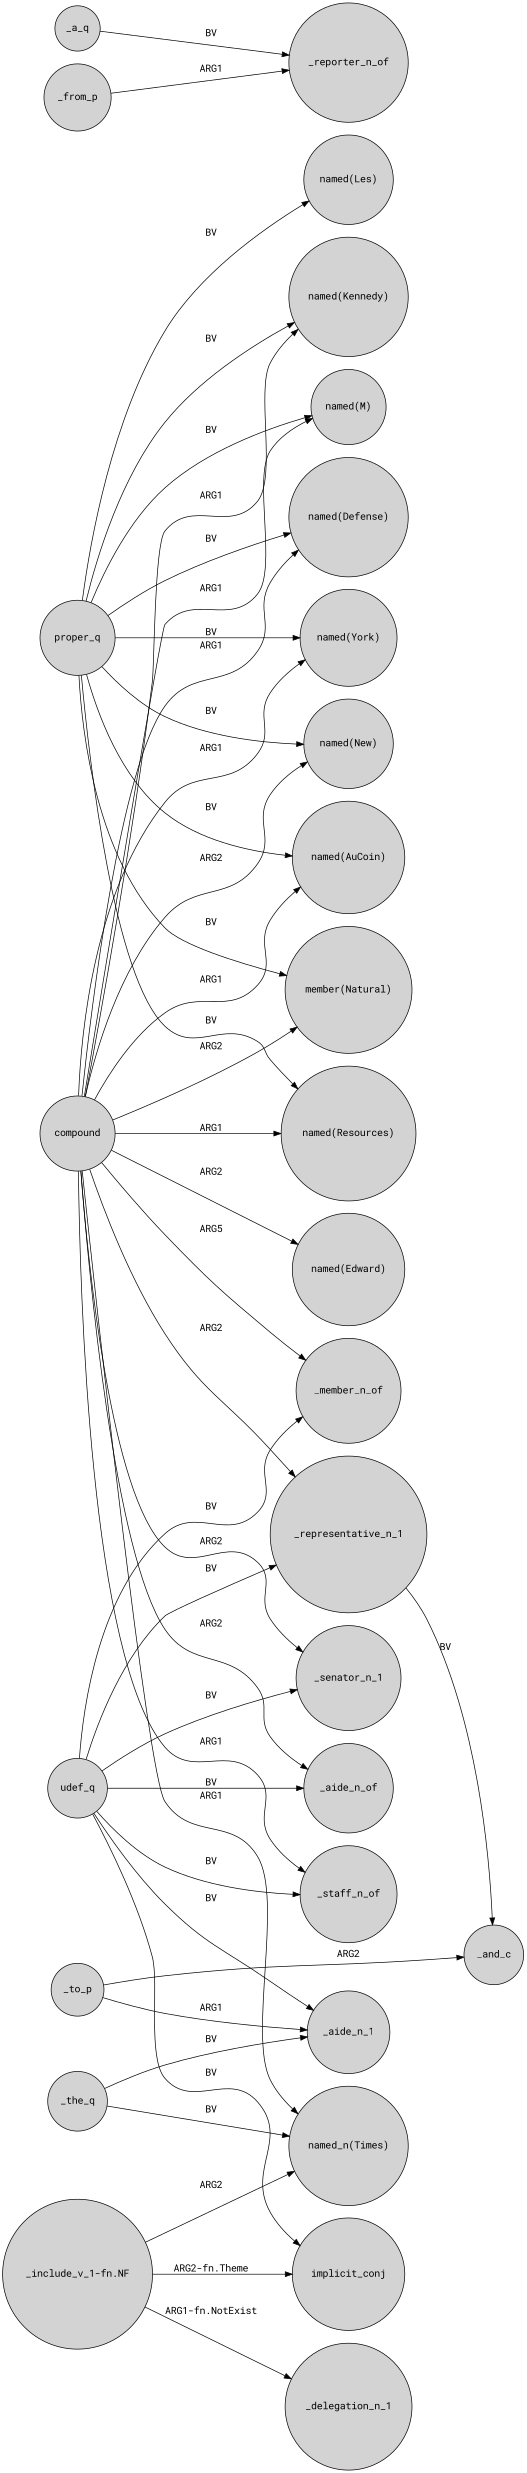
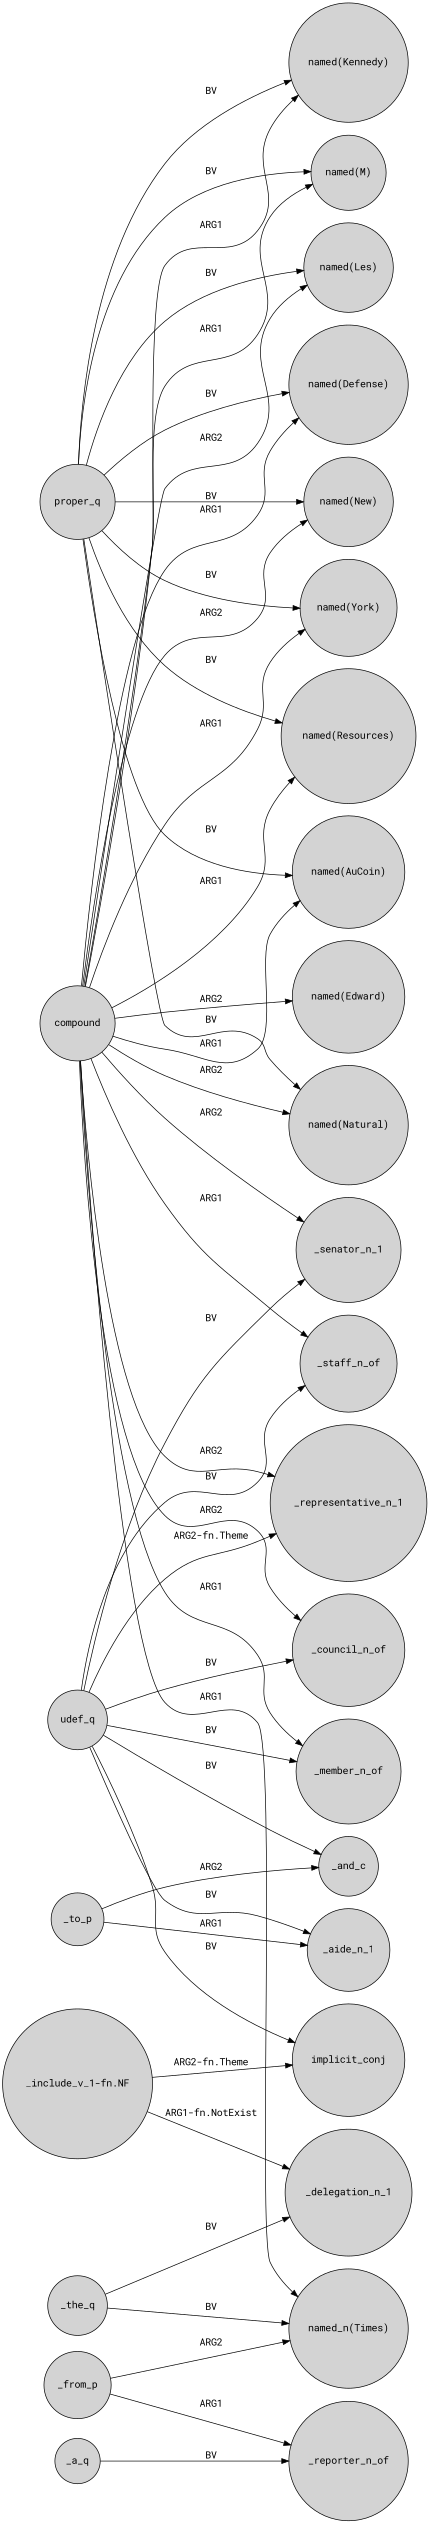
edge "compound" -> "named(Les)": added, label "ARG2"
node "member(Natural)": label "member(Natural)" -> "named(Natural)"
edge "compound" -> "_member_n_of": label "ARG5" -> "ARG1"
edge "udef_q" -> "_representative_n_1": label "BV" -> "ARG2-fn.Theme"
edge "_representative_n_1" -> "_and_c": now "udef_q" -> "_and_c"
node "_aide_n_of": label "_aide_n_of" -> "_council_n_of"
edge "_the_q" -> "_aide_n_1": now "_the_q" -> "_delegation_n_1"
edge "_include_v_1-fn.NF" -> "named_n(Times)": now "_from_p" -> "named_n(Times)"
